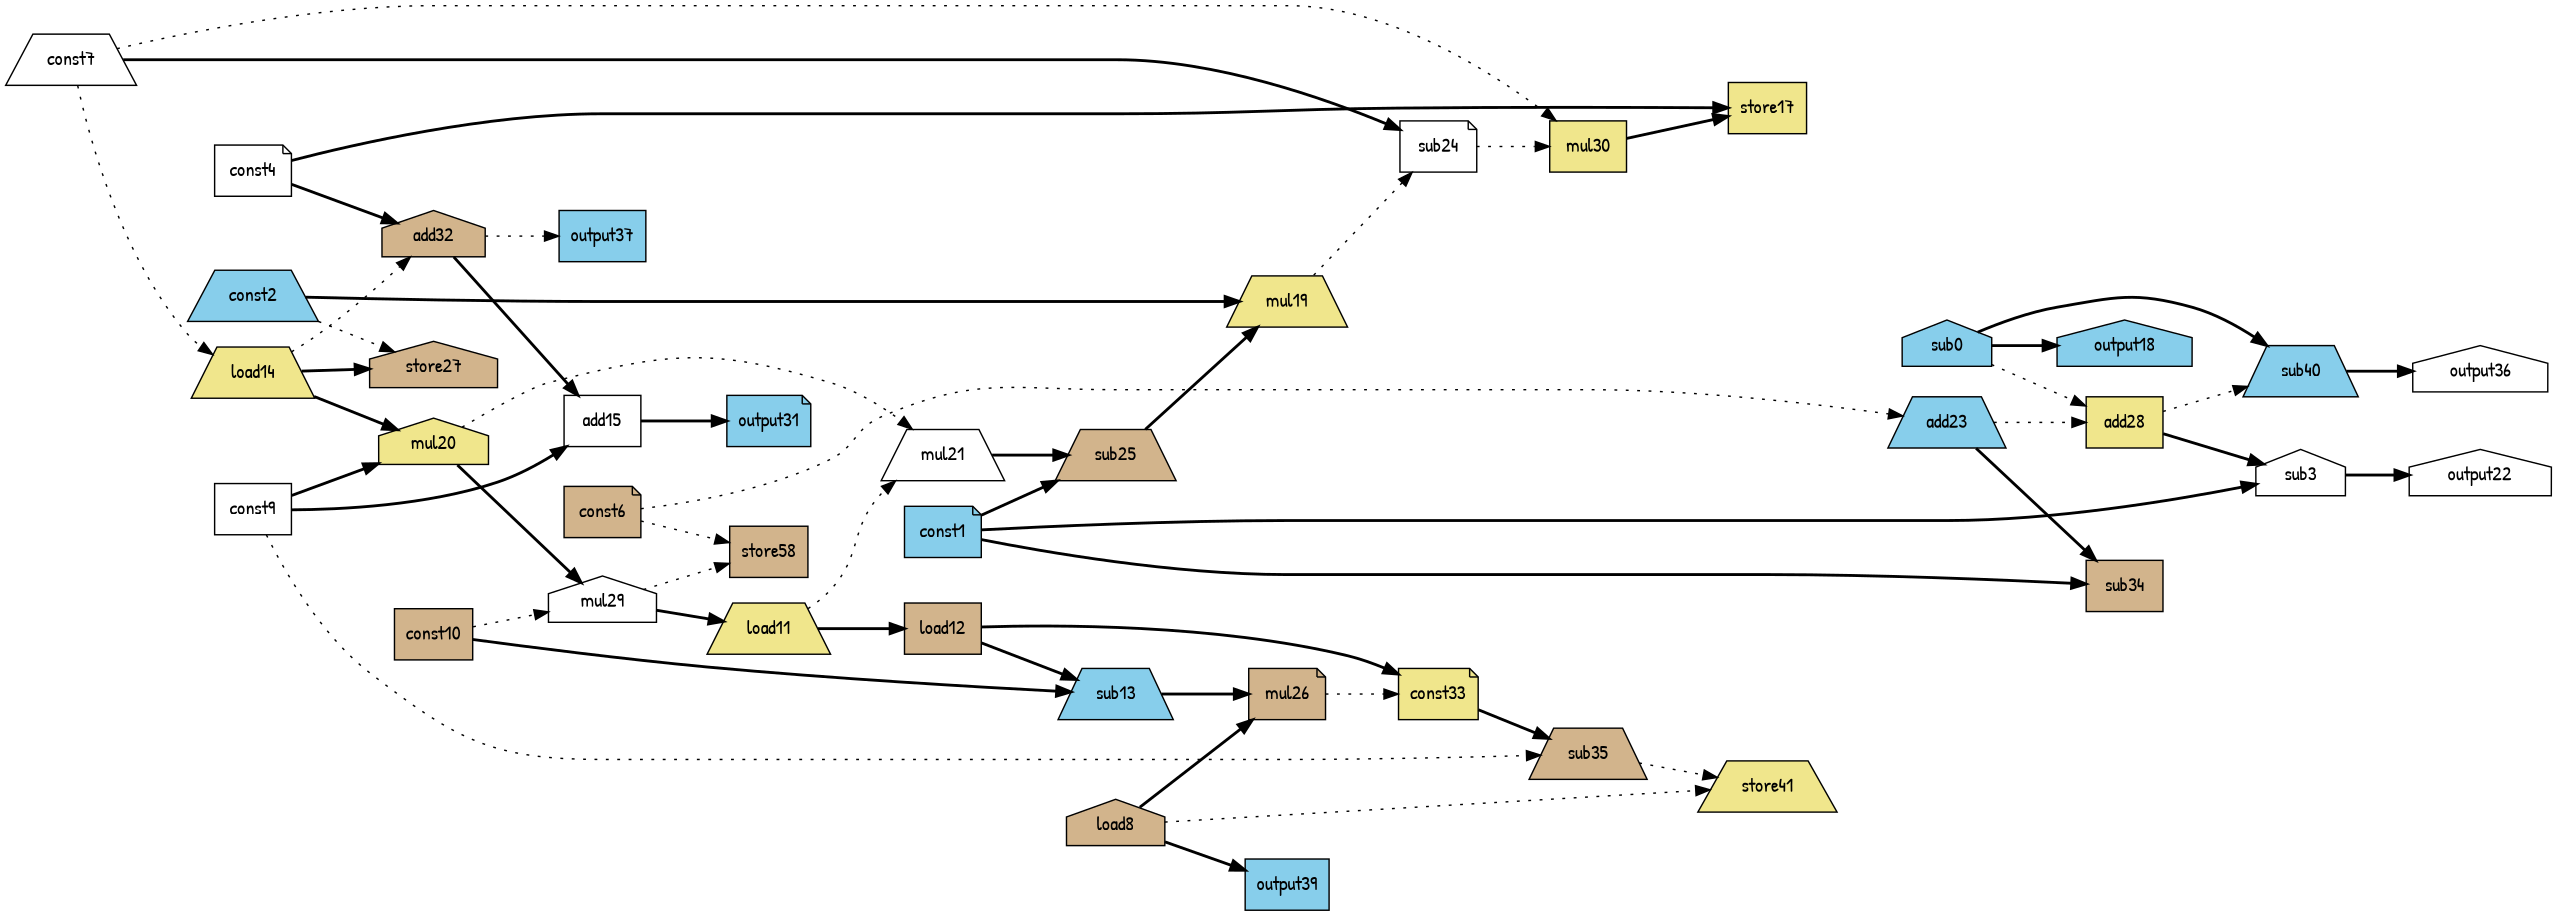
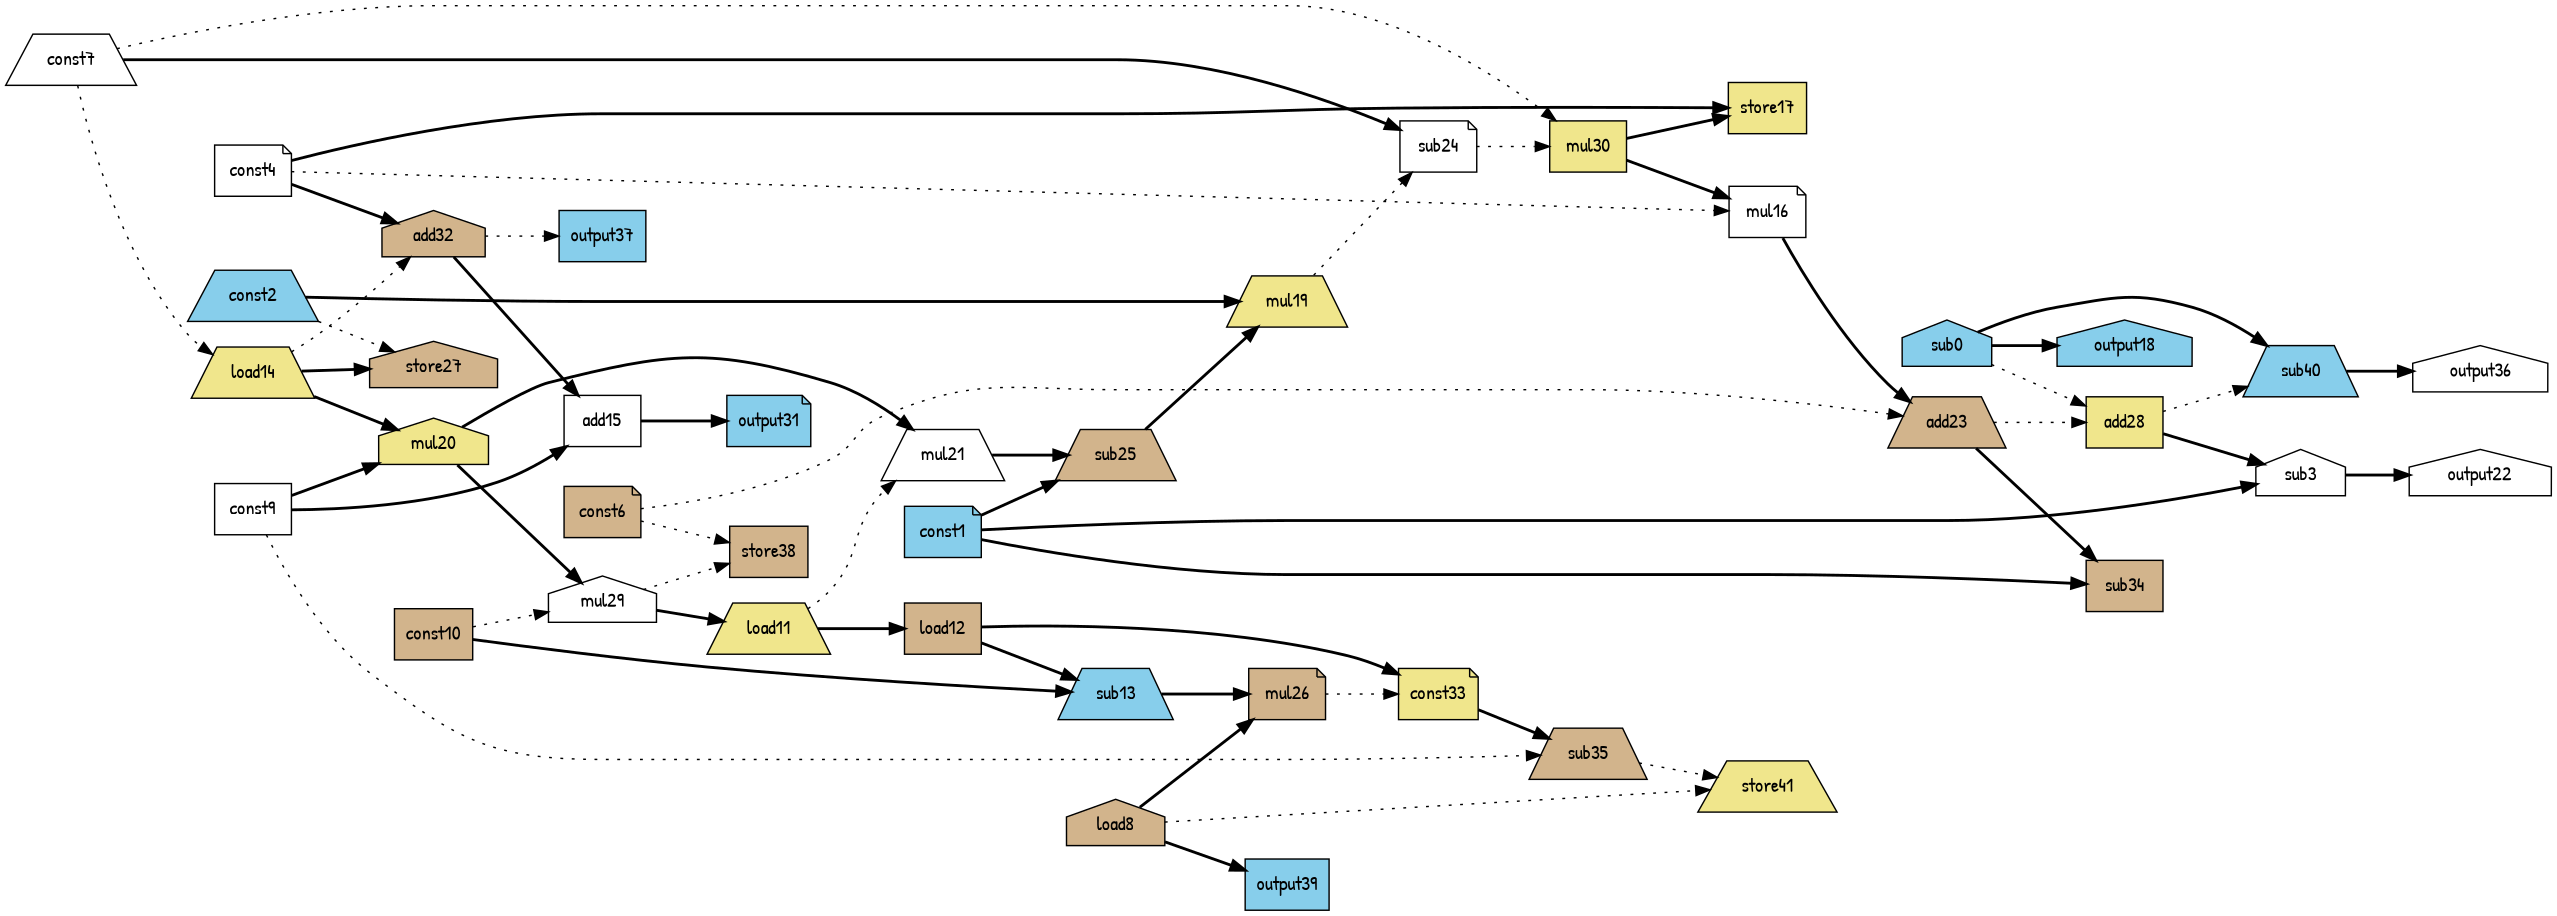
node "mul16": added
edge "mul20" -> "mul21": style dotted -> bold
node "add23": fillcolor skyblue -> tan
node "store58": label "store58" -> "store38"
